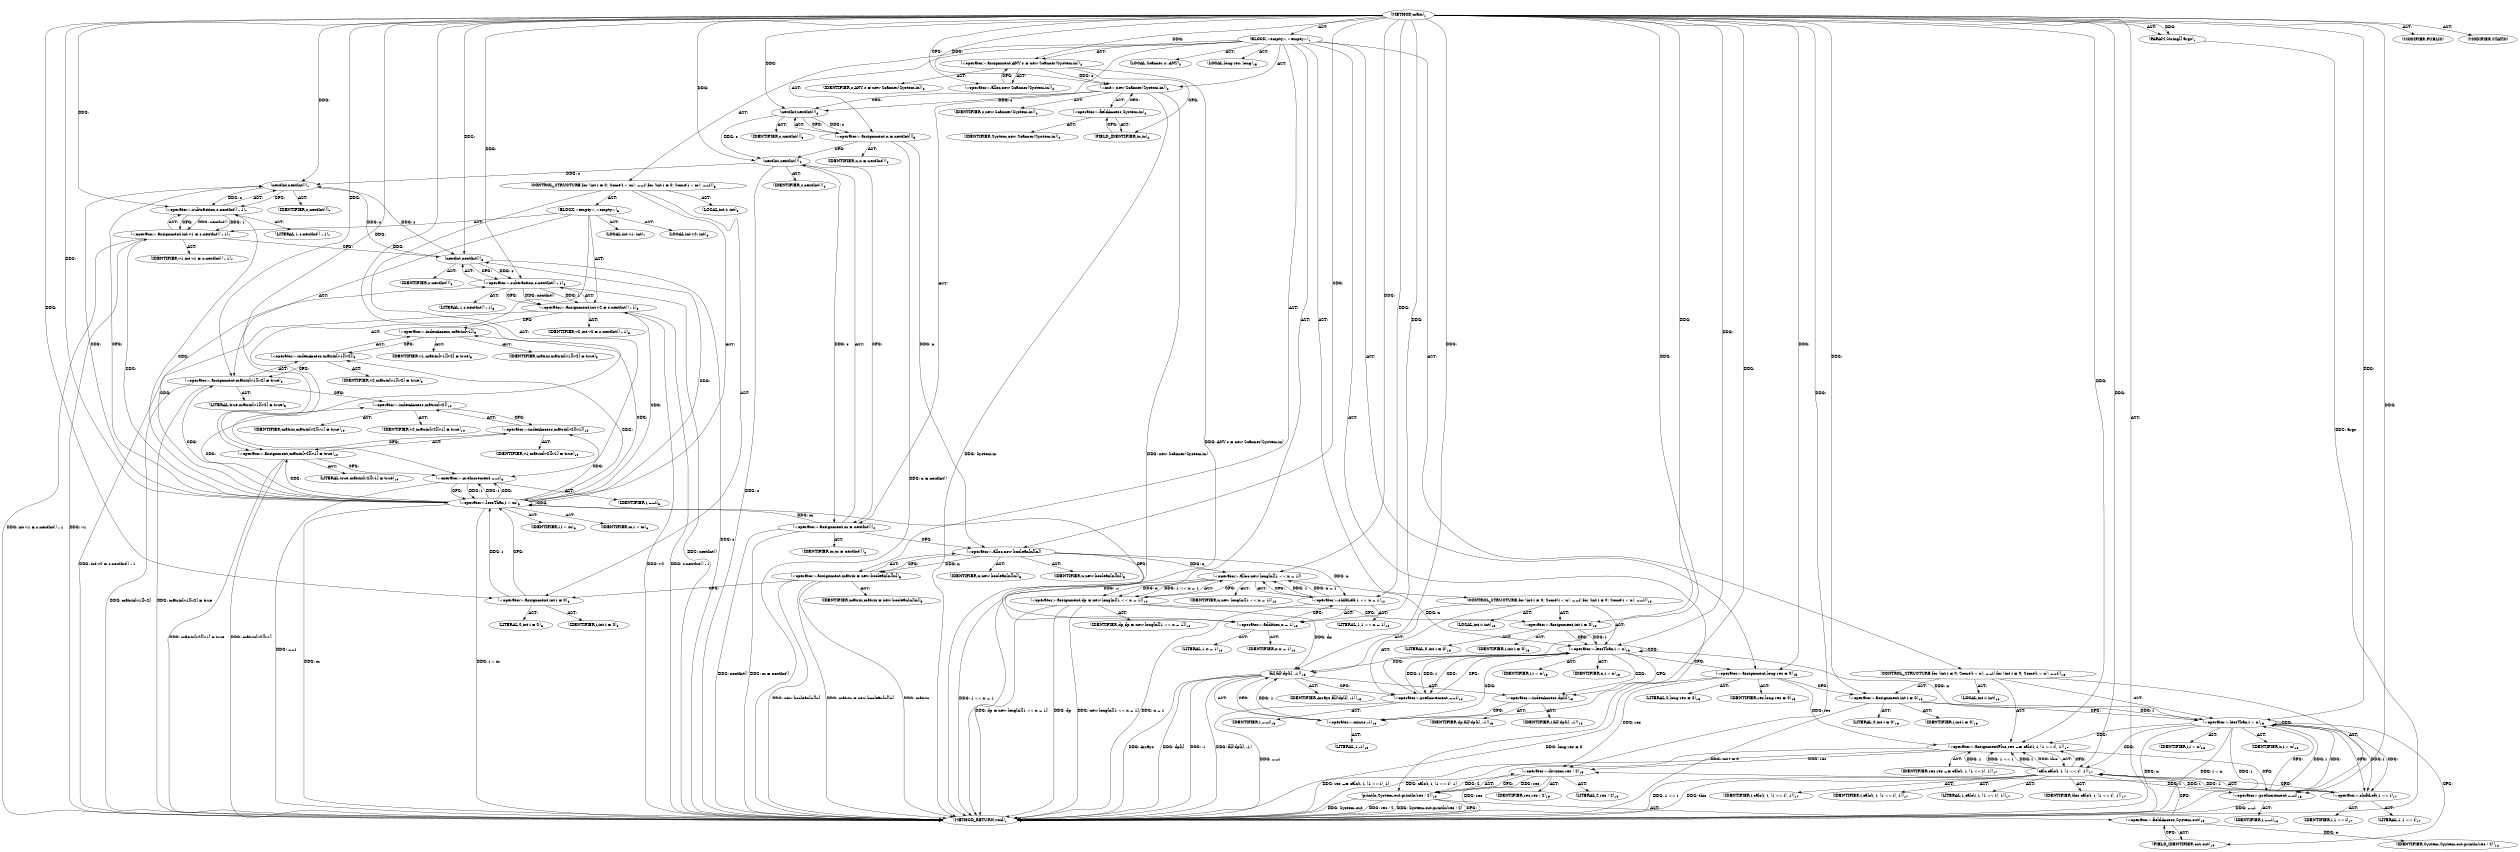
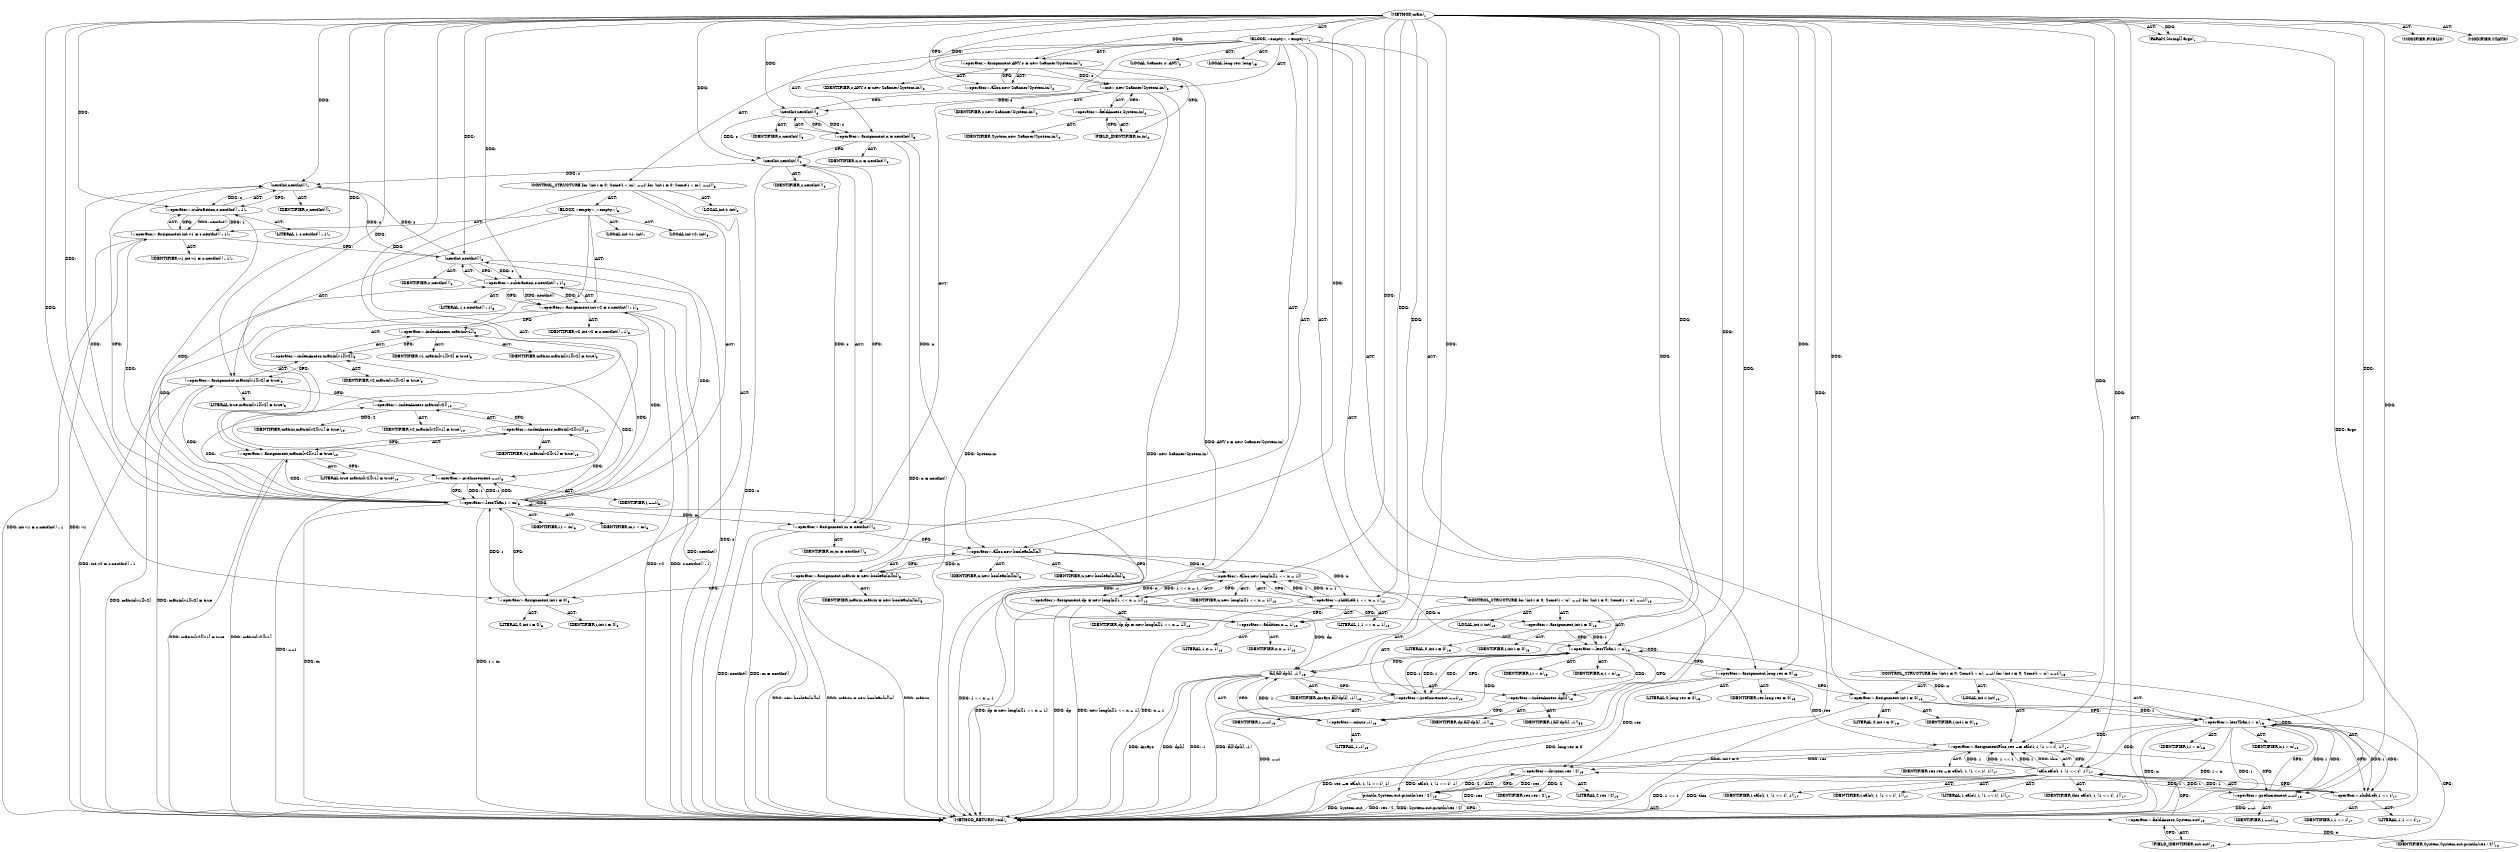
edge "(<operator>.indexAccess,matrix[v2])" -> "(IDENTIFIER,matrix,matrix[v2][v1] = true)": label "AST: " -> "DDG: 2"
edge "(<operator>.assignment,m = nextInt())" -> "(<operator>.lessThan,i < m)": reversed
node "(IDENTIFIER,i,fill(dp[i], -1))": text "13" -> "53"
edge "(<operator>.division,res / 2)" -> "(IDENTIFIER,res,res / 2)": label "AST: " -> "DDG: 2"
